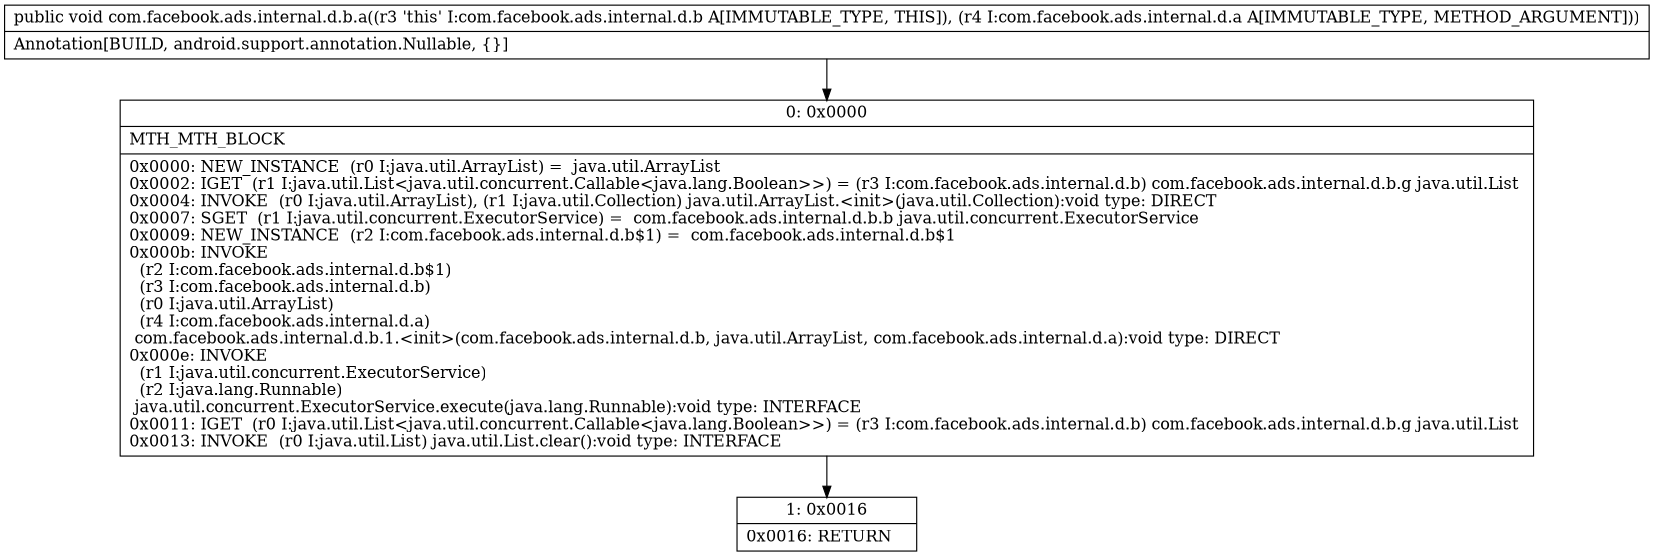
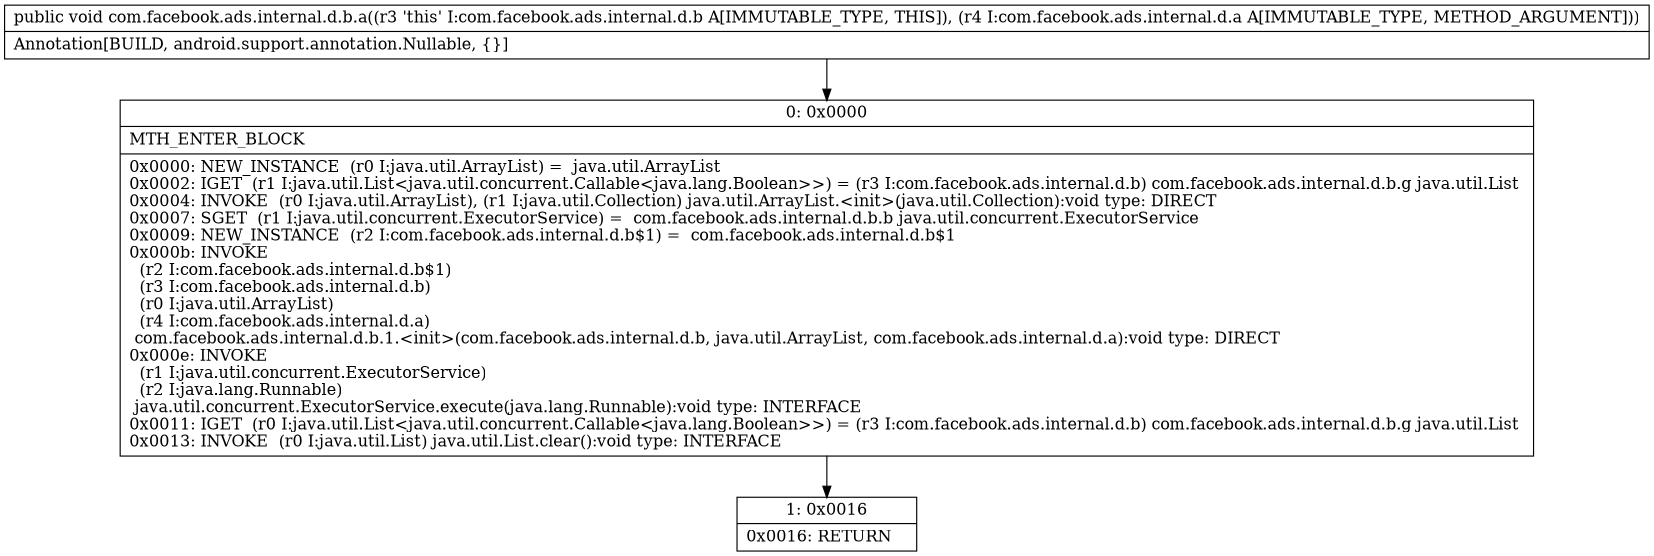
node "0: 0x0000": text "MTH_MTH_BLOCK" -> "MTH_ENTER_BLOCK"
